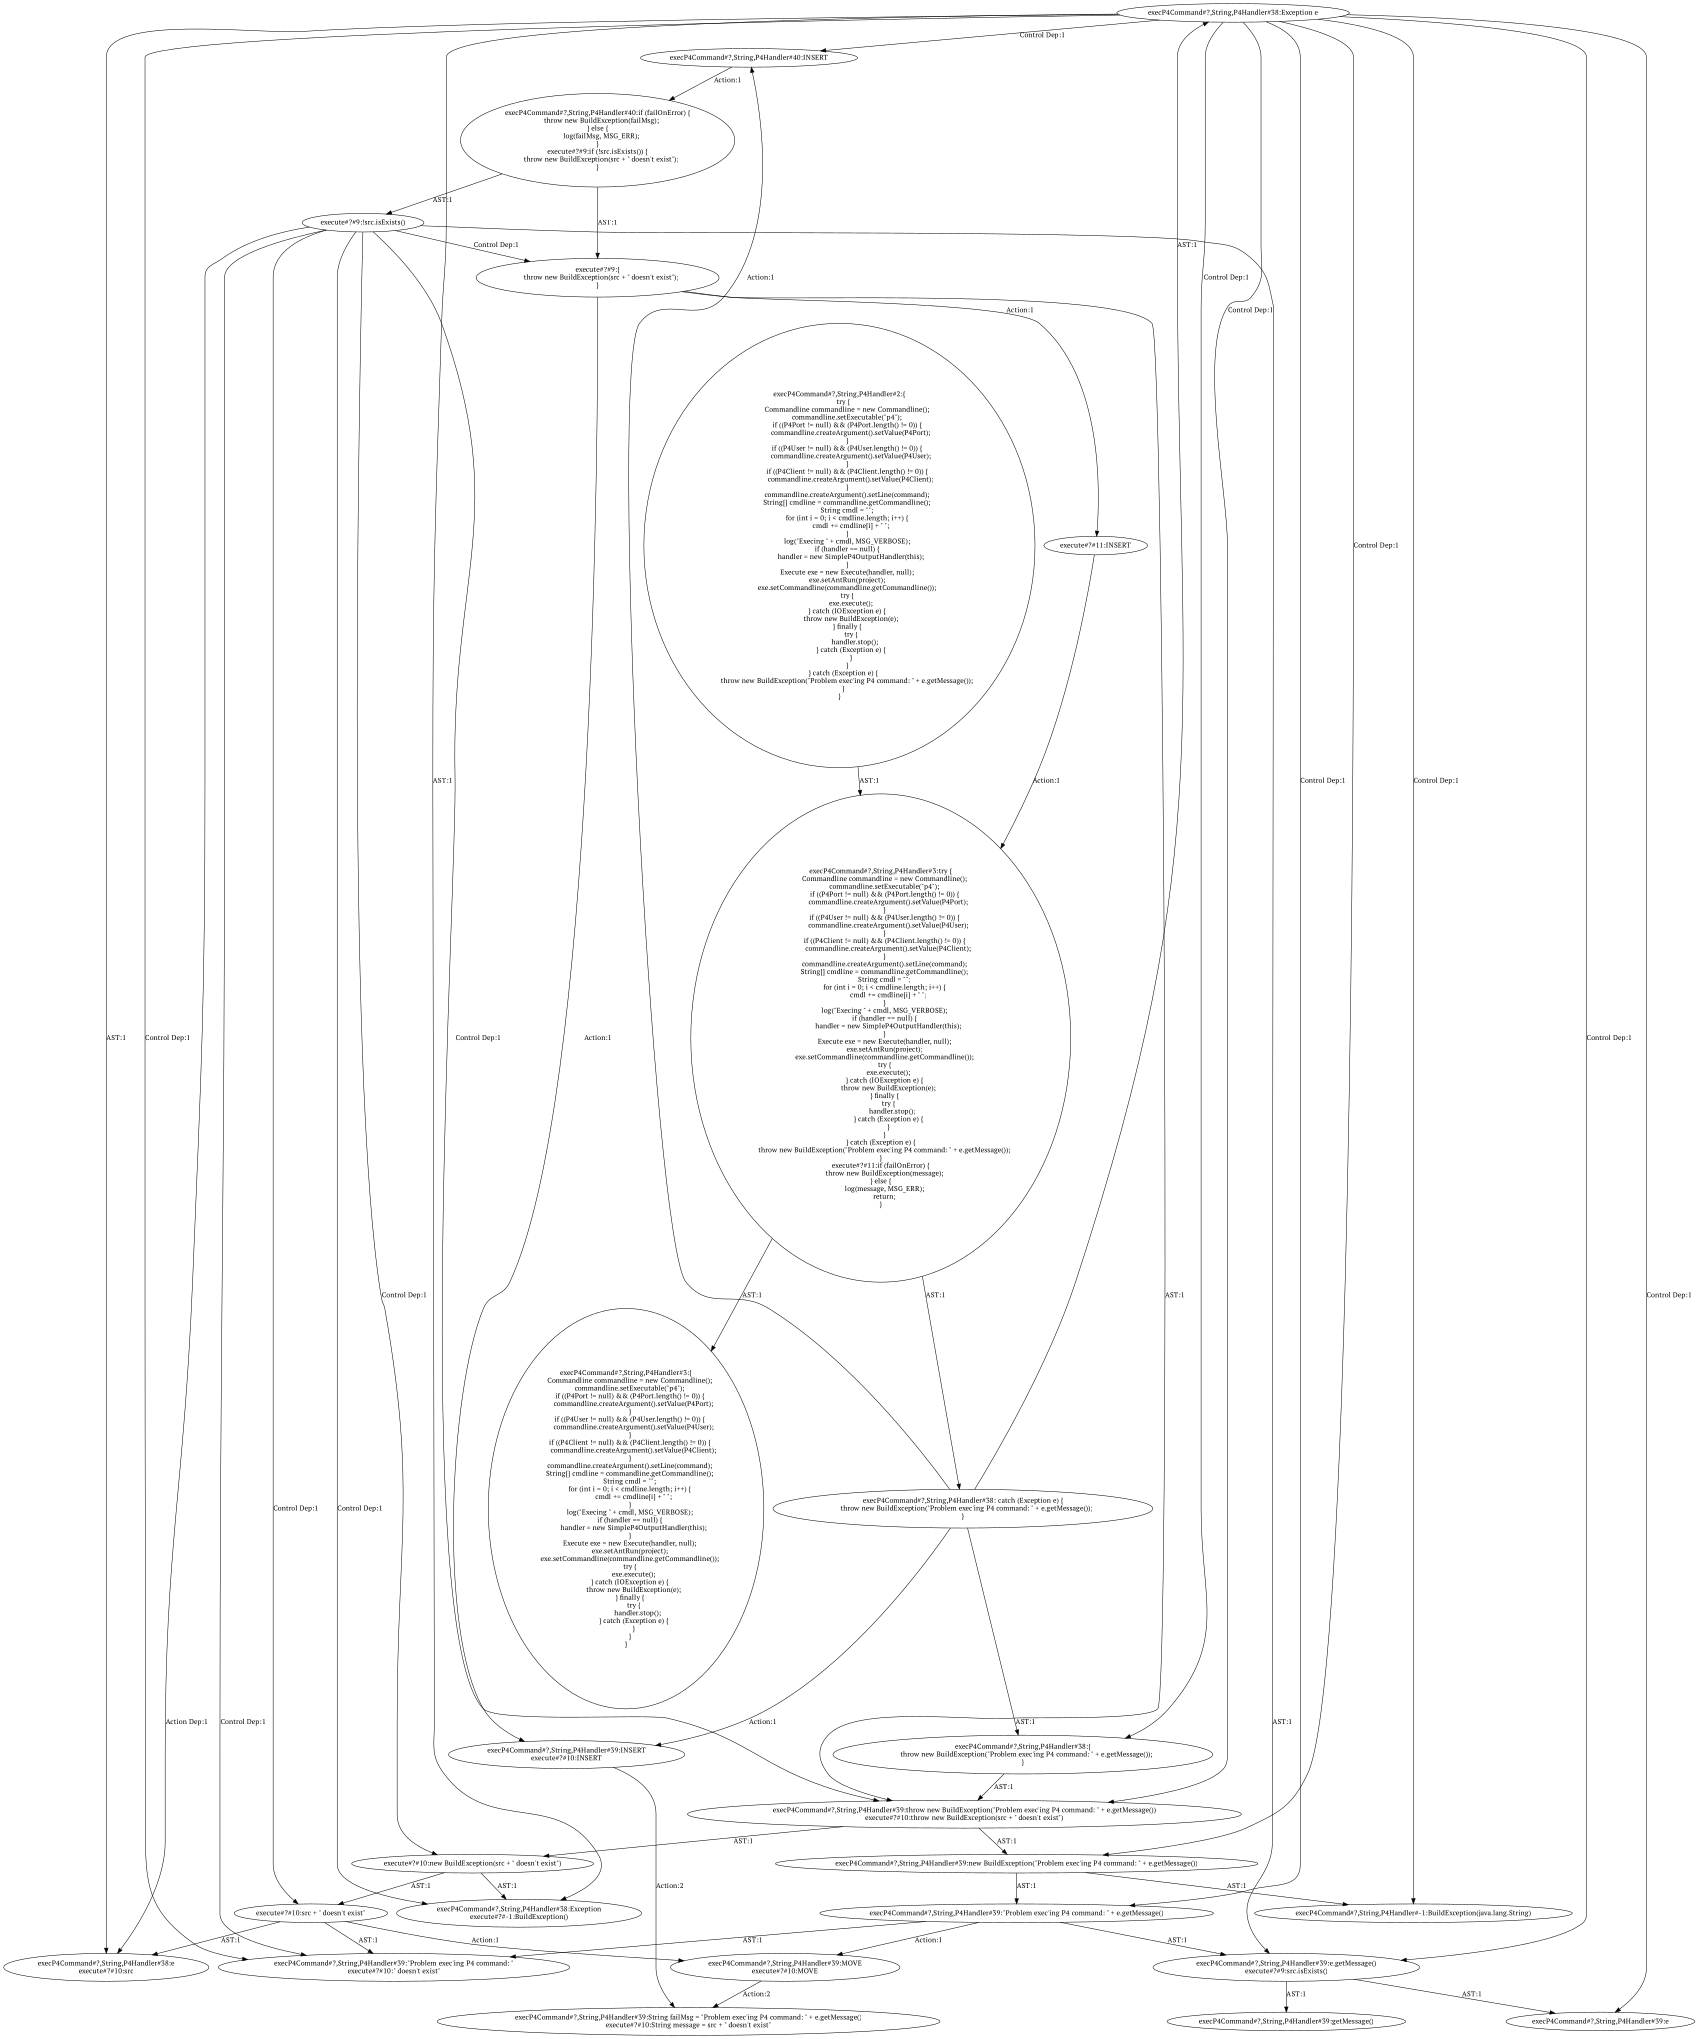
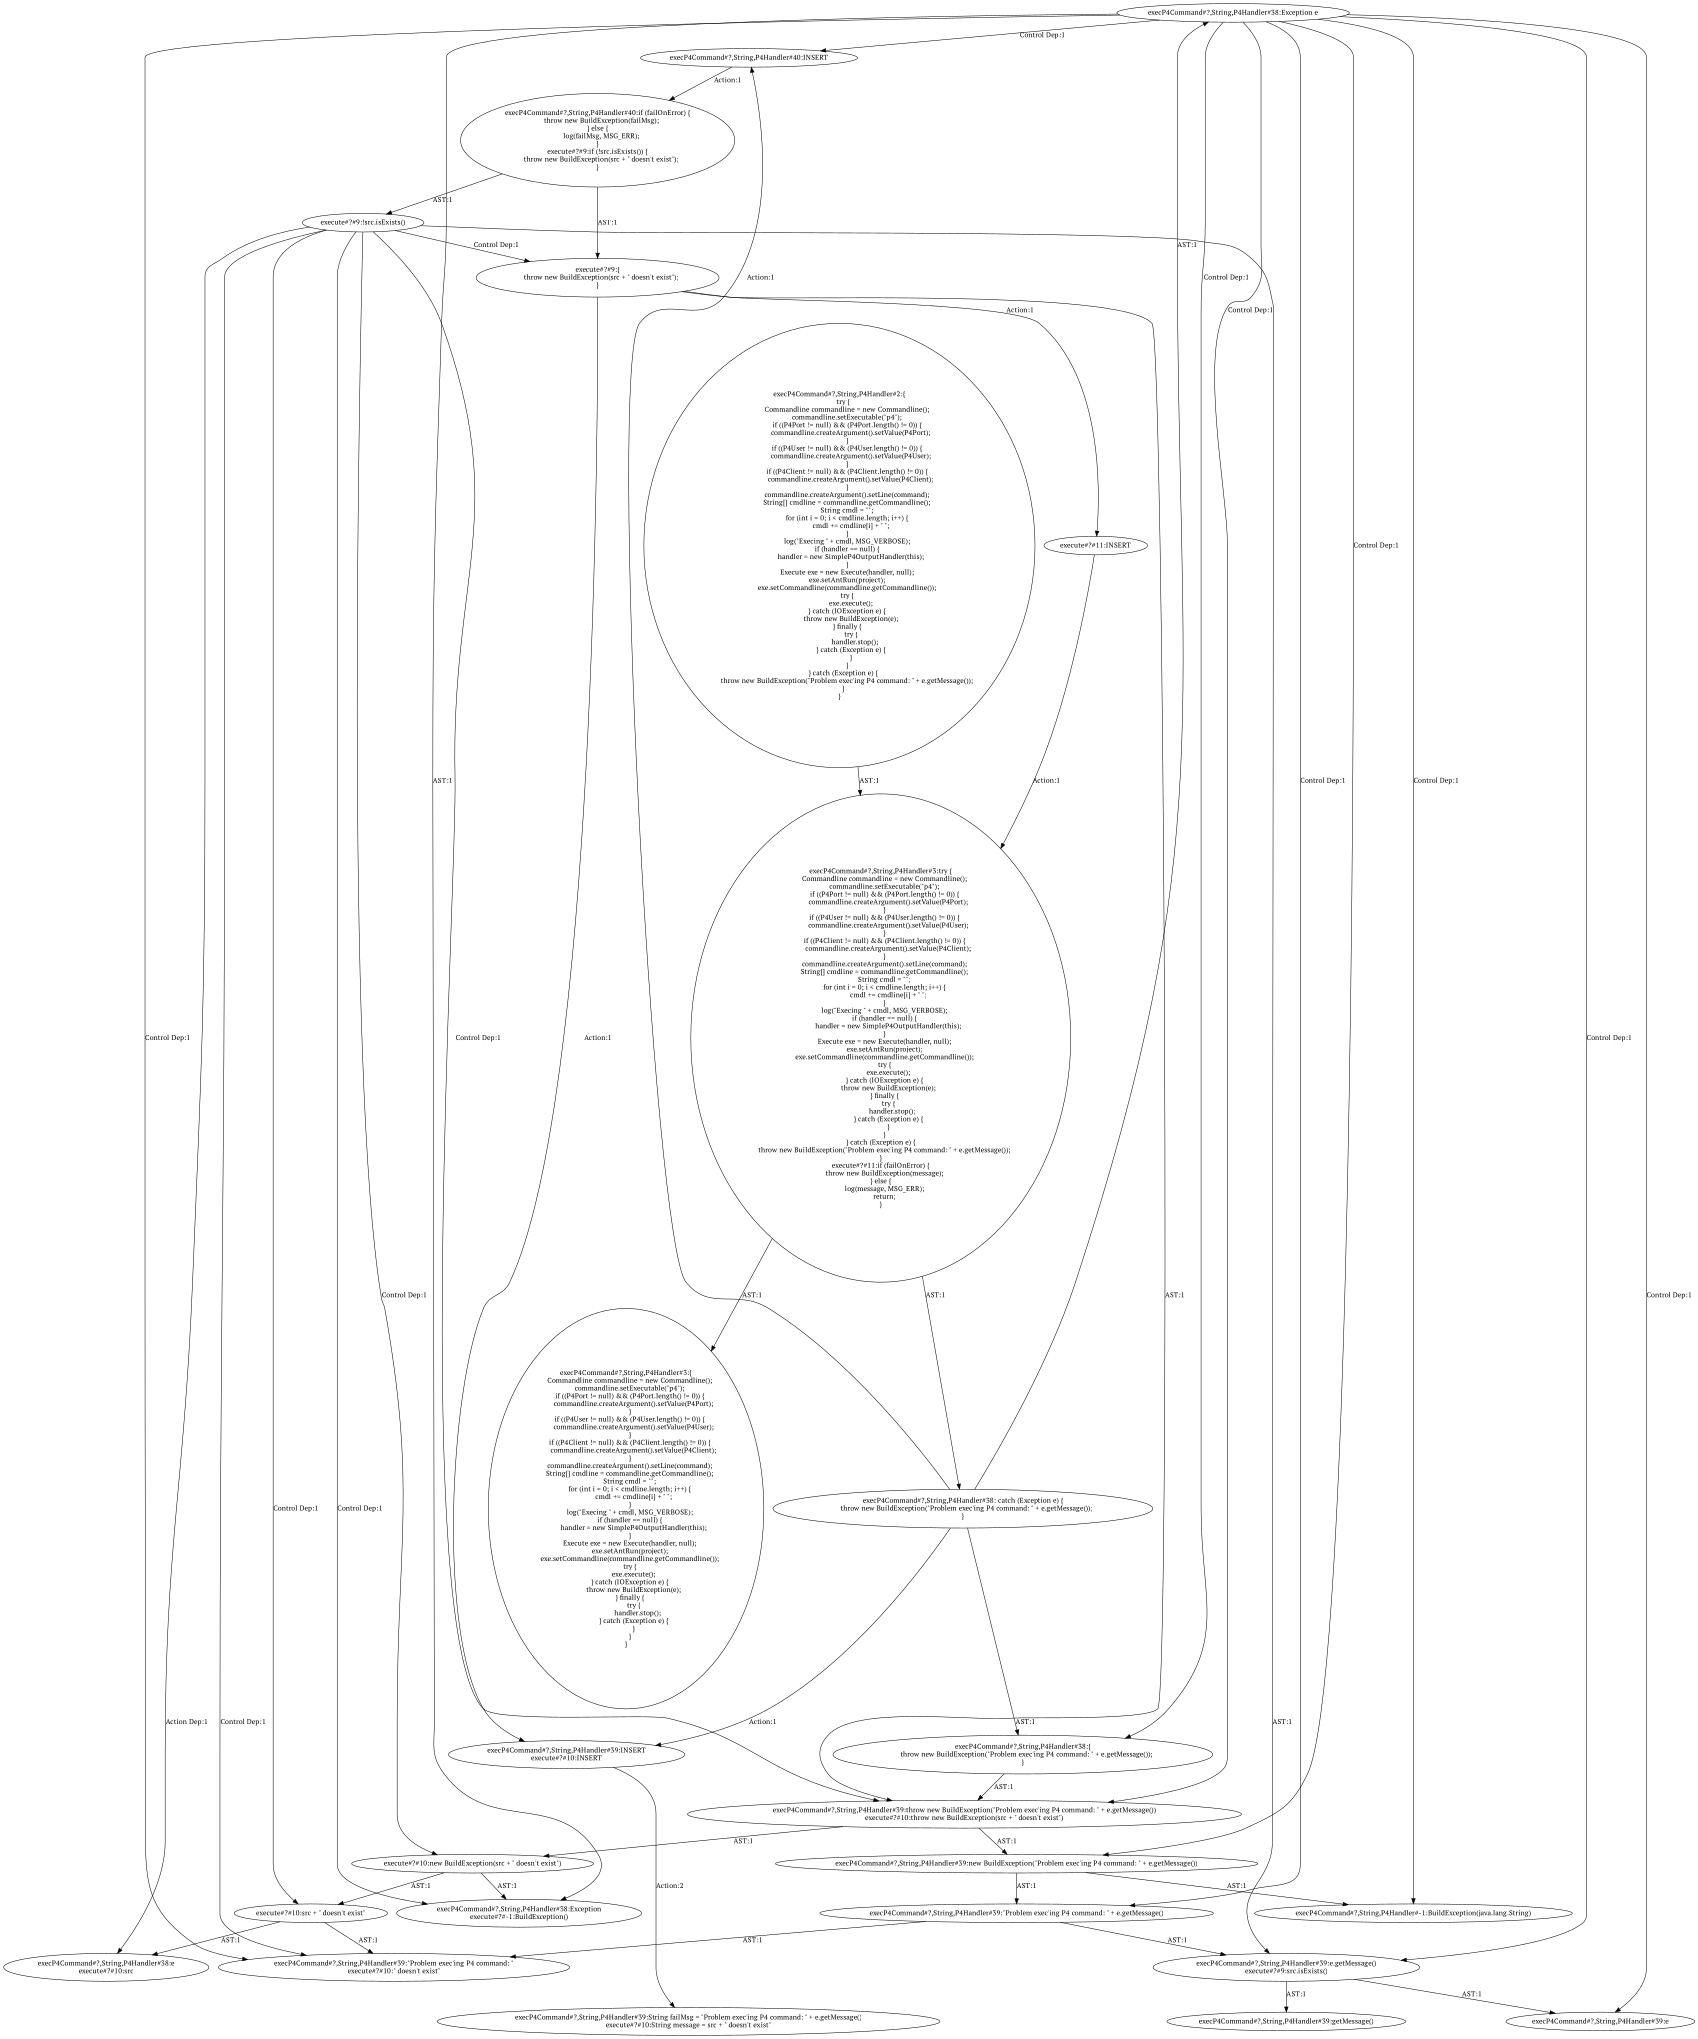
edge "execP4Command#?,String,P4Handler#38:Exception e" -> "execP4Command#?,String,P4Handler#38:e execute#?#10:src": removed, label "AST:1"
node "execP4Command#?,String,P4Handler#39:MOVE execute#?#10:MOVE": removed
